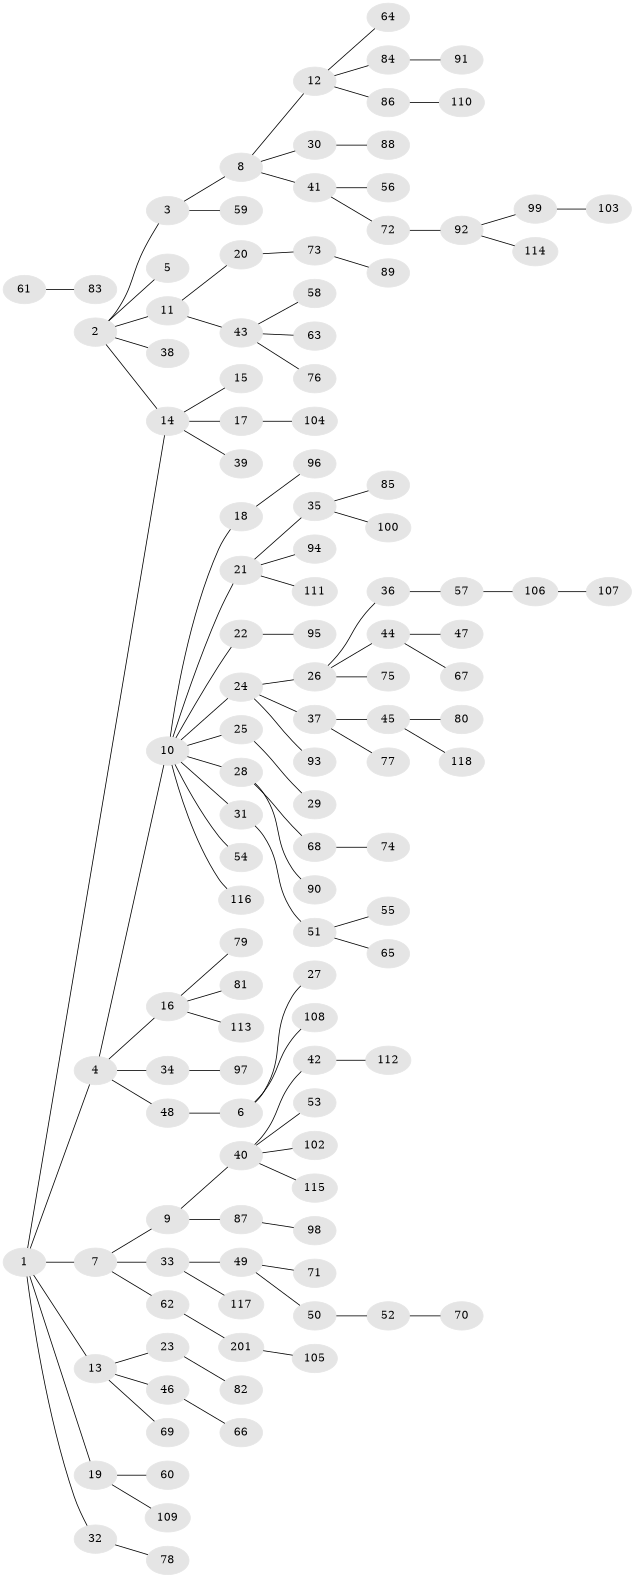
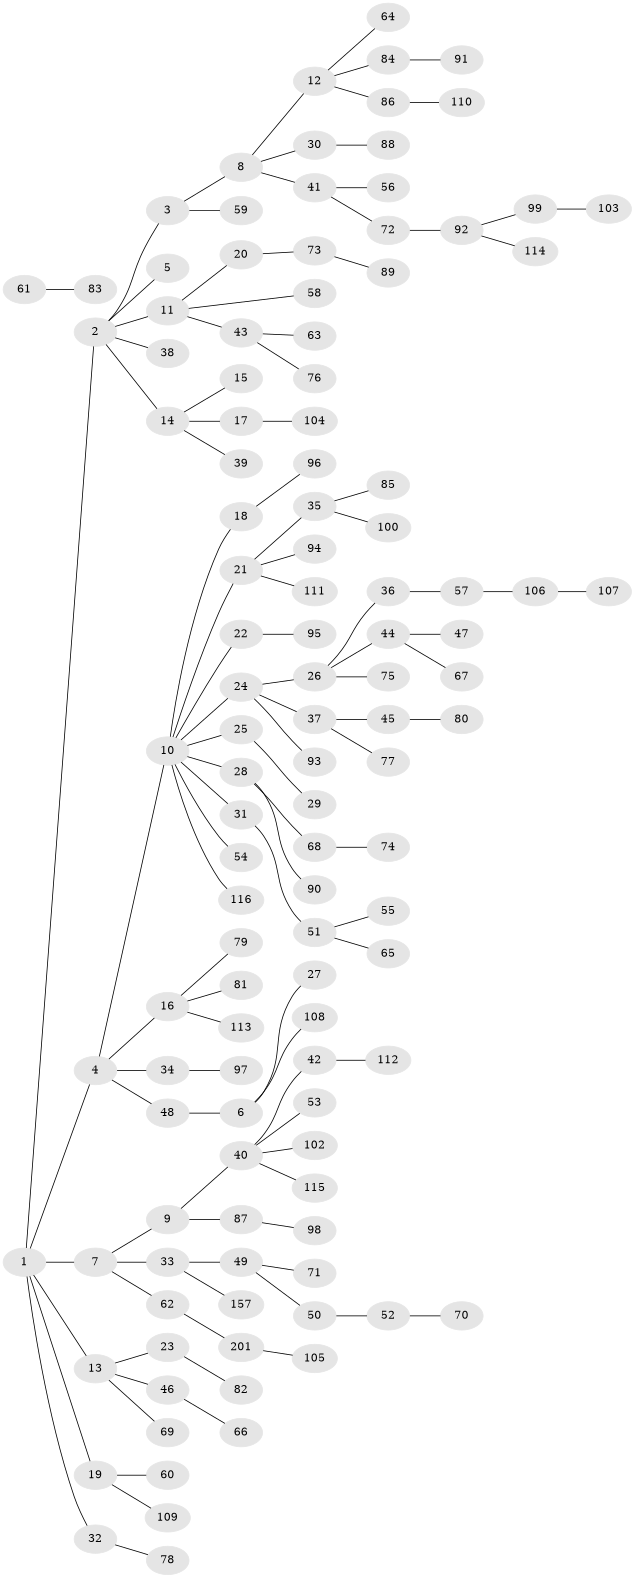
edge "58" -- "43": now "58" -- "11"
node "118": removed
edge "14" -- "1": now "2" -- "1"
node "117": label "117" -> "157"
